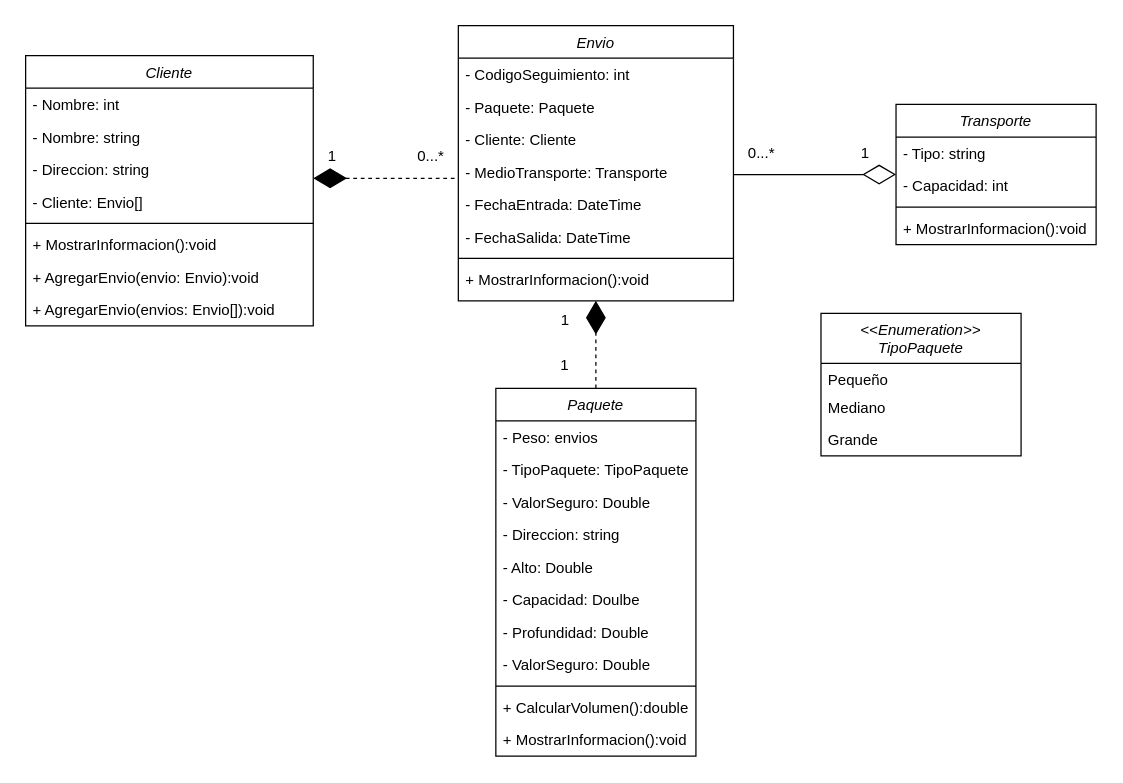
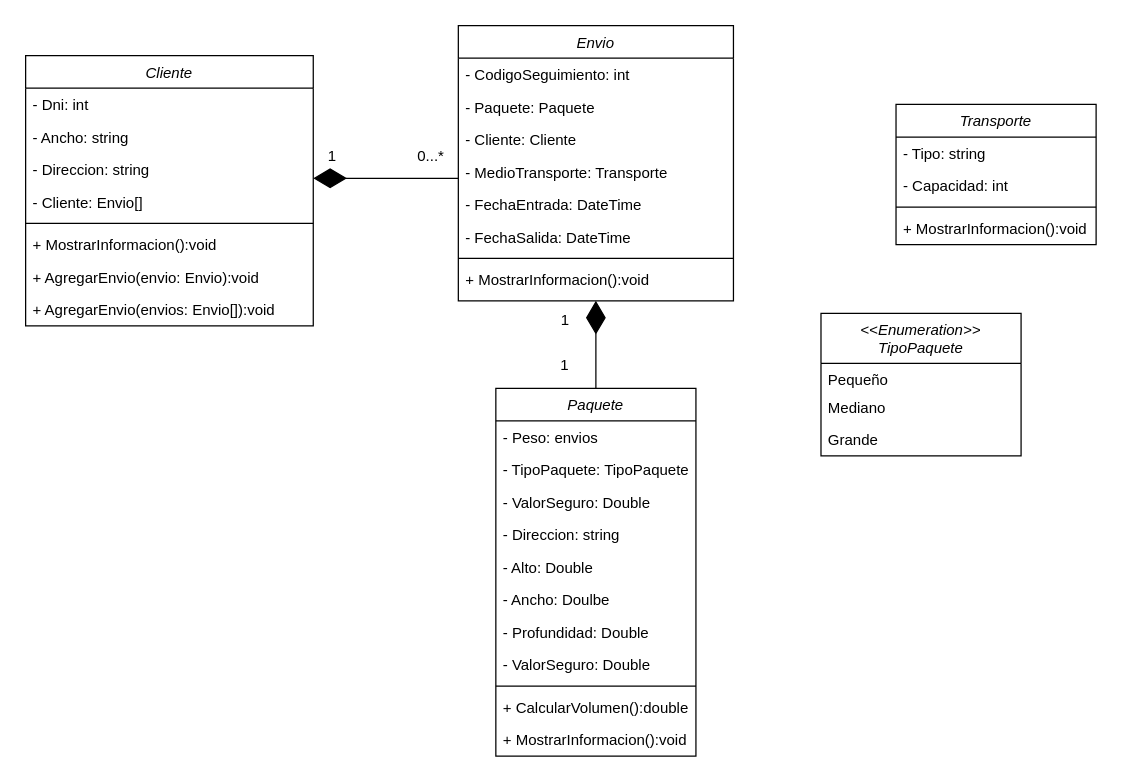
node "- Nombre: int": label "- Nombre: int" -> "- Dni: int"
node "- Nombre: string": label "- Nombre: string" -> "- Ancho: string"
edge "Envio" -> "Transporte": removed, labels "0...*", "1"
edge "Envio" -> "Cliente": style dashed -> solid
edge "Paquete" -> "Envio": style dashed -> solid
node "- Capacidad: Doulbe": label "- Capacidad: Doulbe" -> "- Ancho: Doulbe"
